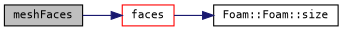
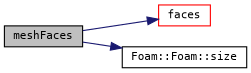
edge "faces" -> "Foam::Foam::size": now "meshFaces" -> "Foam::Foam::size"
